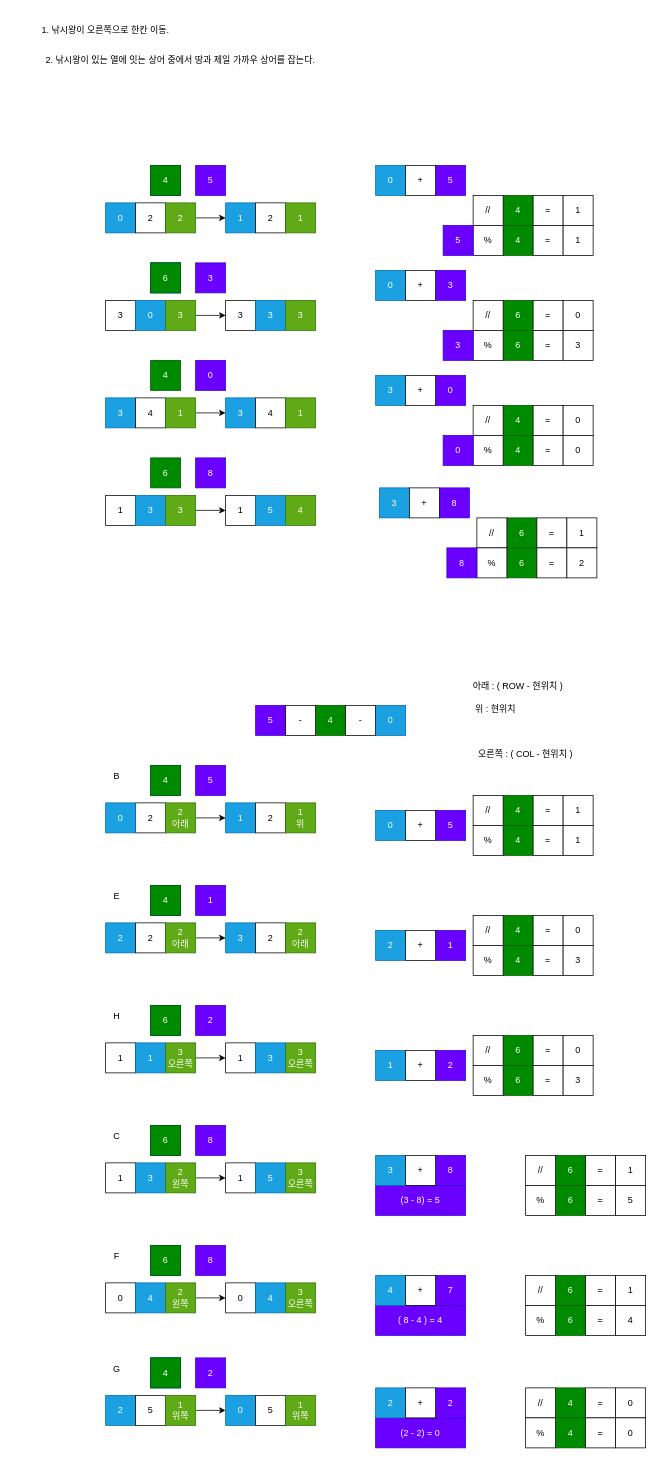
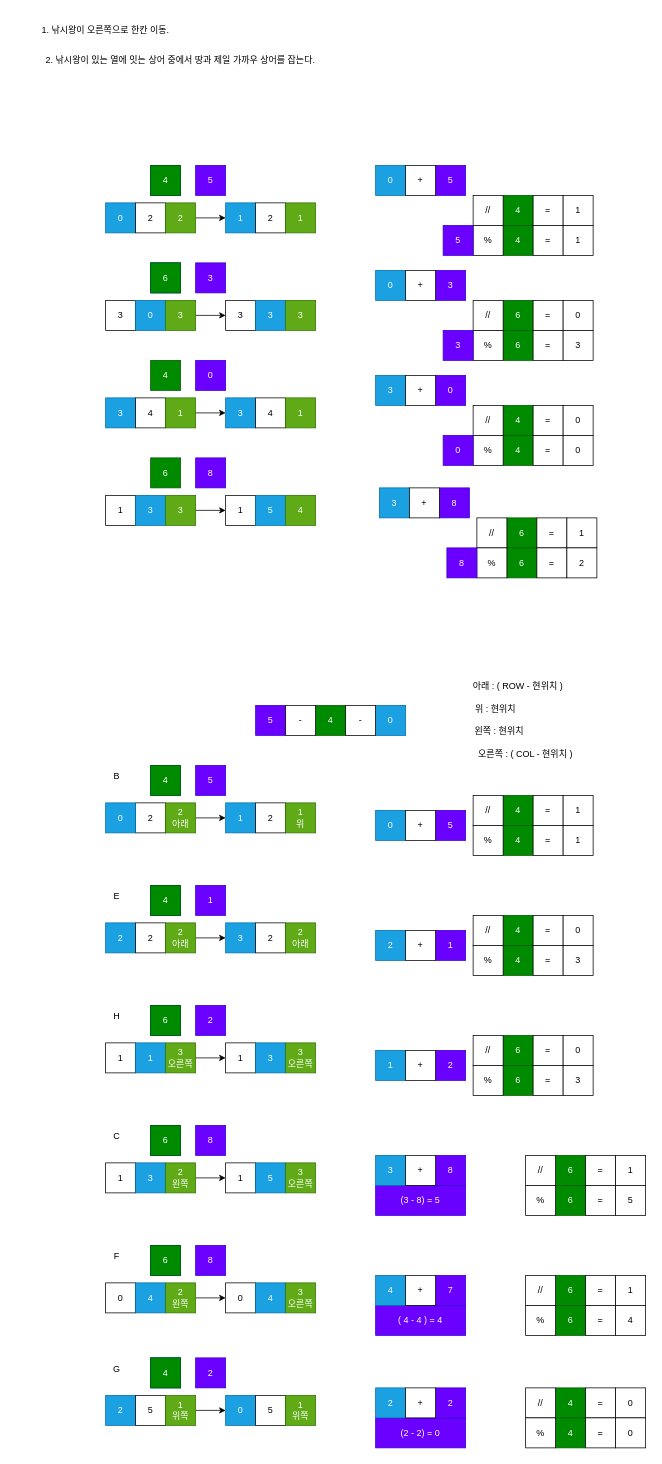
node "왼쪽 : 현위치": added
node "( 8 - 4 ) = 4": label "( 8 - 4 ) = 4" -> "( 4 - 4 ) = 4"
